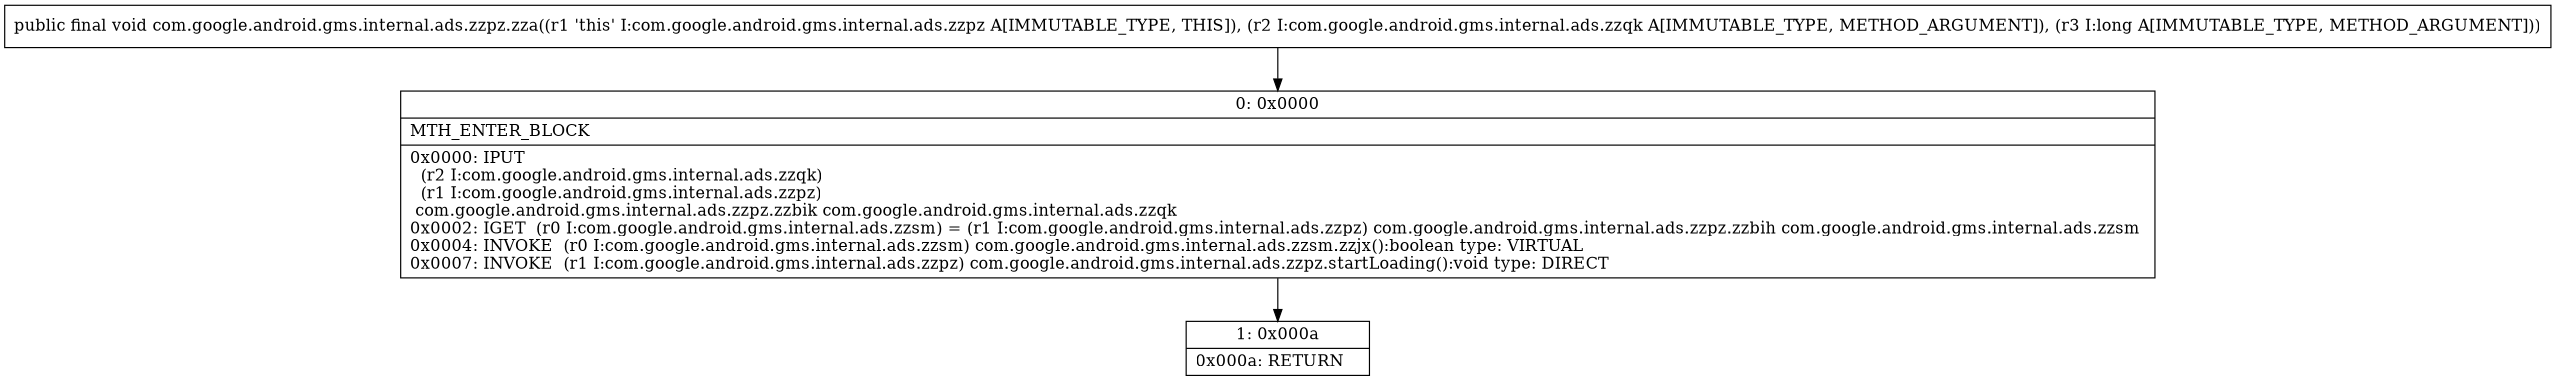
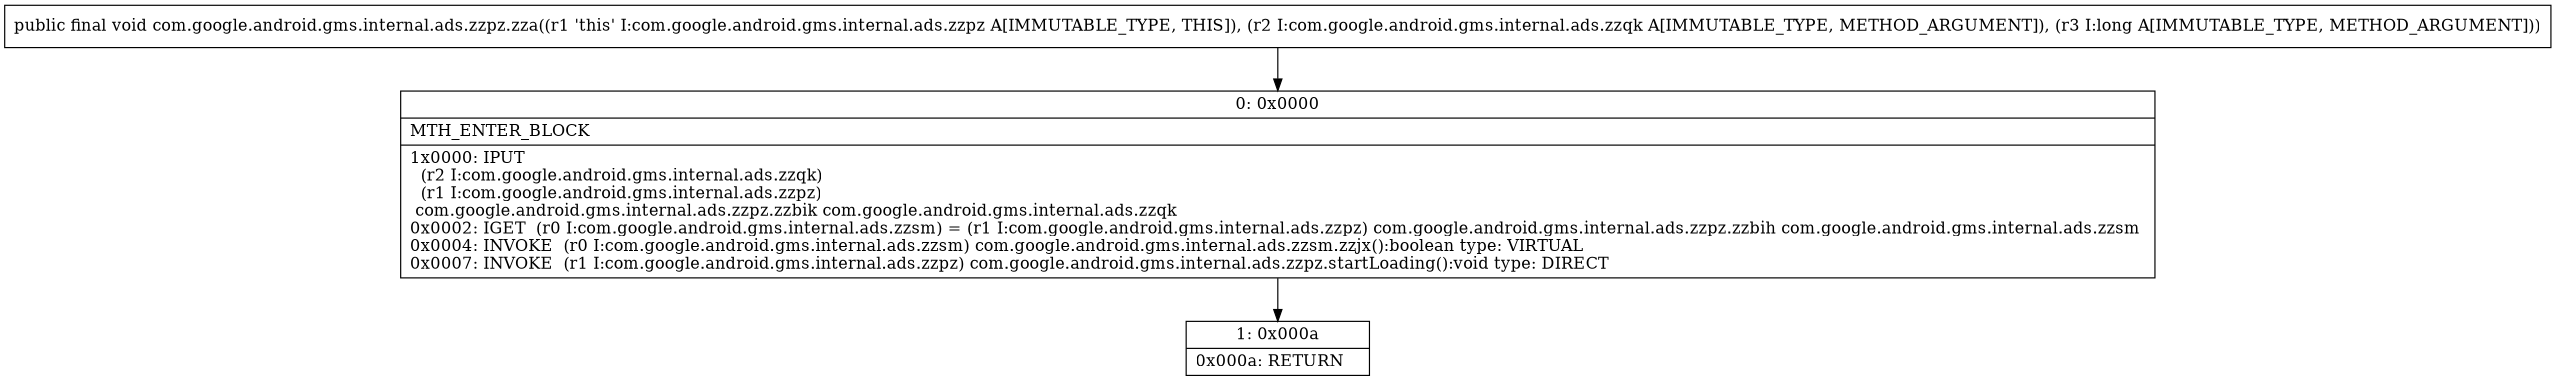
node "0: 0x0000": text "0x0000: IPUT" -> "1x0000: IPUT"
